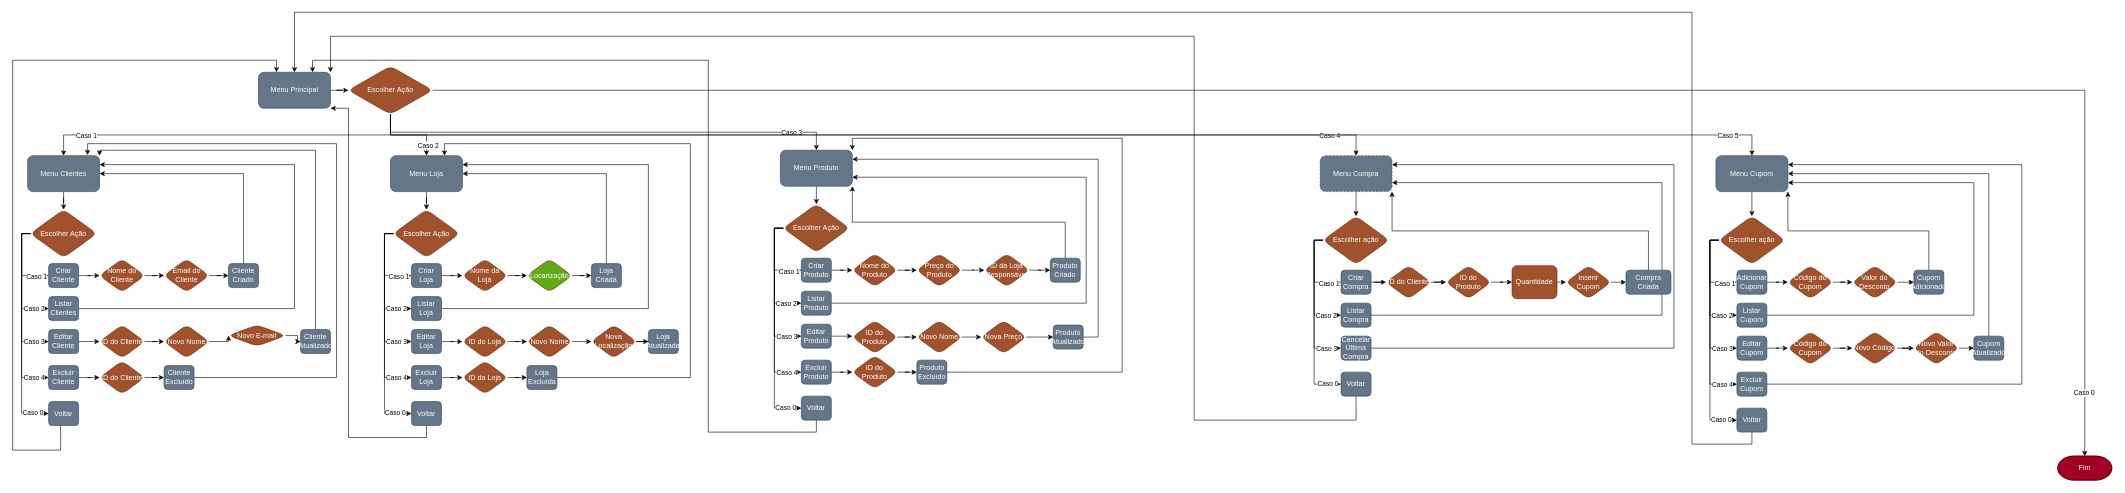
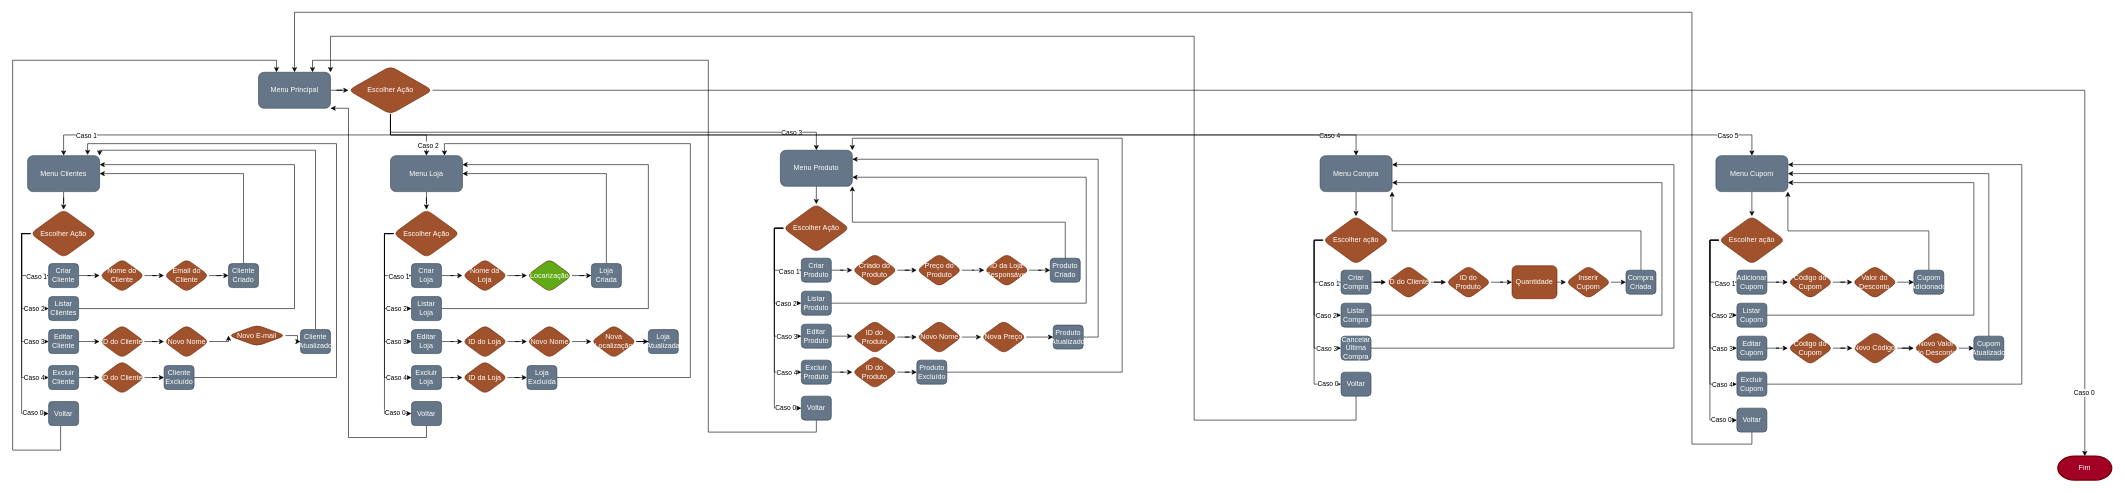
node "Menu Compra": style dashed -> solid
node "Nome do Produto": label "Nome do Produto" -> "Criado do Produto"
node "Compra Criada": size 45x24 -> 30x24
